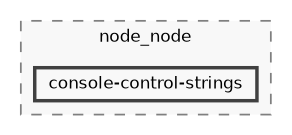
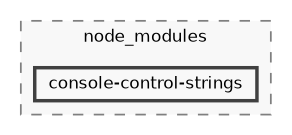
cluster "node_node": label "node_node" -> "node_modules"
